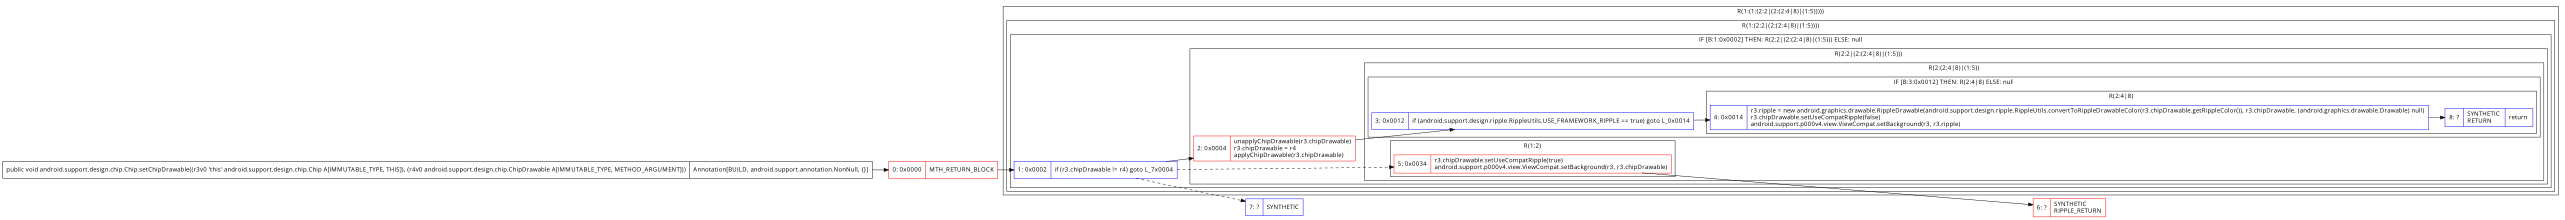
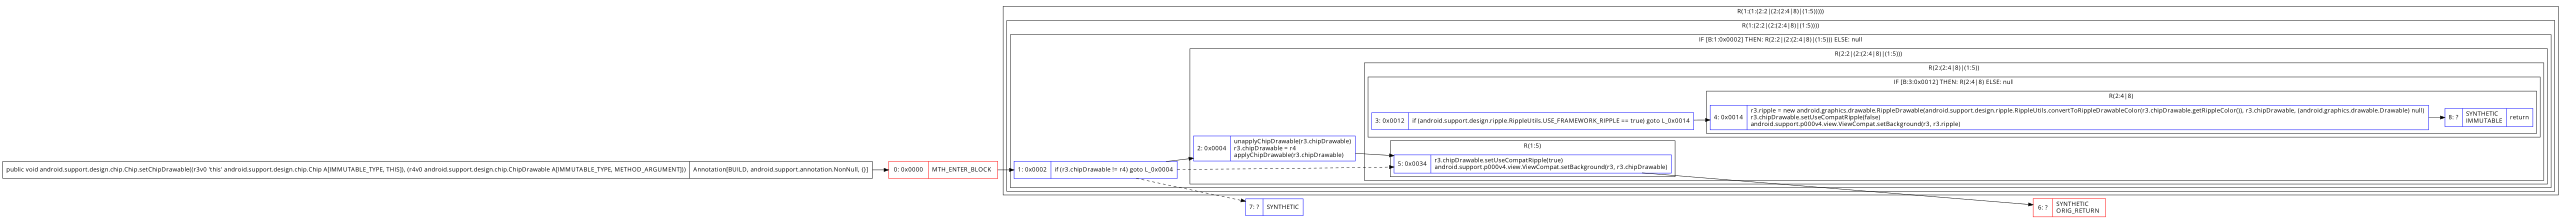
node "8: ?": text "RETURN" -> "IMMUTABLE"
edge "2: 0x0004" -> "3: 0x0012": now "2: 0x0004" -> "5: 0x0034"
cluster "R(1:2)": label "R(1:2)" -> "R(1:5)"
node "2: 0x0004": color red -> blue
node "5: 0x0034": color red -> blue
node "0: 0x0000": text "MTH_RETURN_BLOCK" -> "MTH_ENTER_BLOCK"
node "1: 0x0002": text "if (r3.chipDrawable != r4) goto L_7x0004" -> "if (r3.chipDrawable != r4) goto L_0x0004"
node "6: ?": text "RIPPLE_RETURN" -> "ORIG_RETURN"
